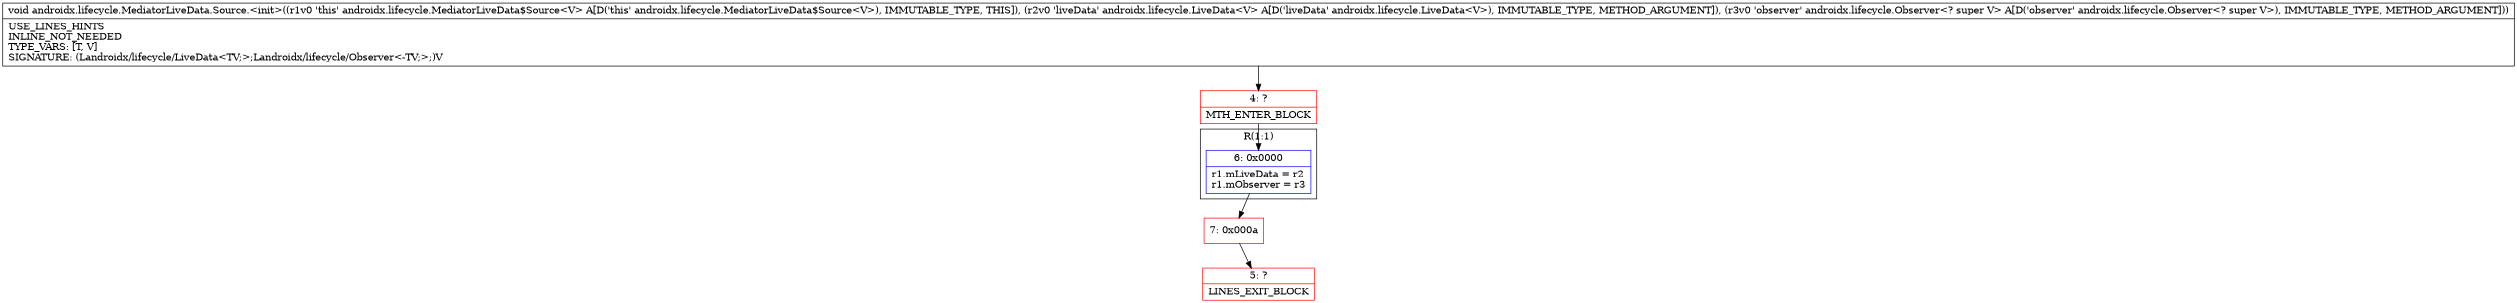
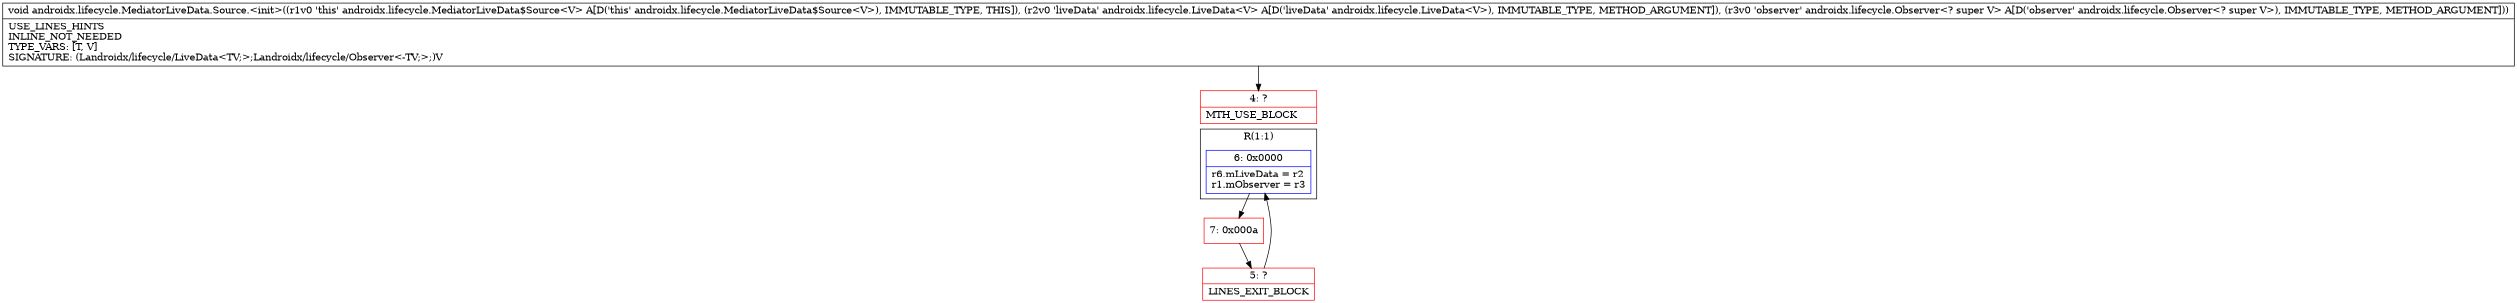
node "4: ?": text "MTH_ENTER_BLOCK" -> "MTH_USE_BLOCK"
edge "4: ?" -> "6: 0x0000": now "5: ?" -> "6: 0x0000"
node "6: 0x0000": text "r1.mLiveData = r2" -> "r6.mLiveData = r2"
